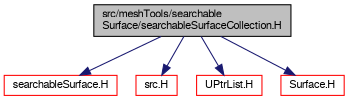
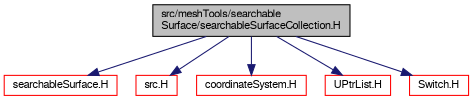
node "coordinateSystem.H": added
node "Surface.H": label "Surface.H" -> "Switch.H"
